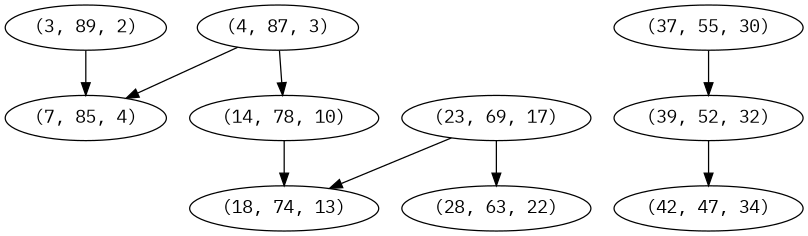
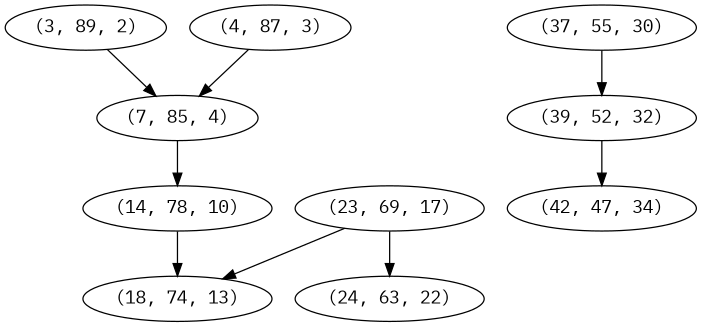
edge "(4, 87, 3)" -> "(14, 78, 10)": now "(7, 85, 4)" -> "(14, 78, 10)"
node "(28, 63, 22)": label "(28, 63, 22)" -> "(24, 63, 22)"
